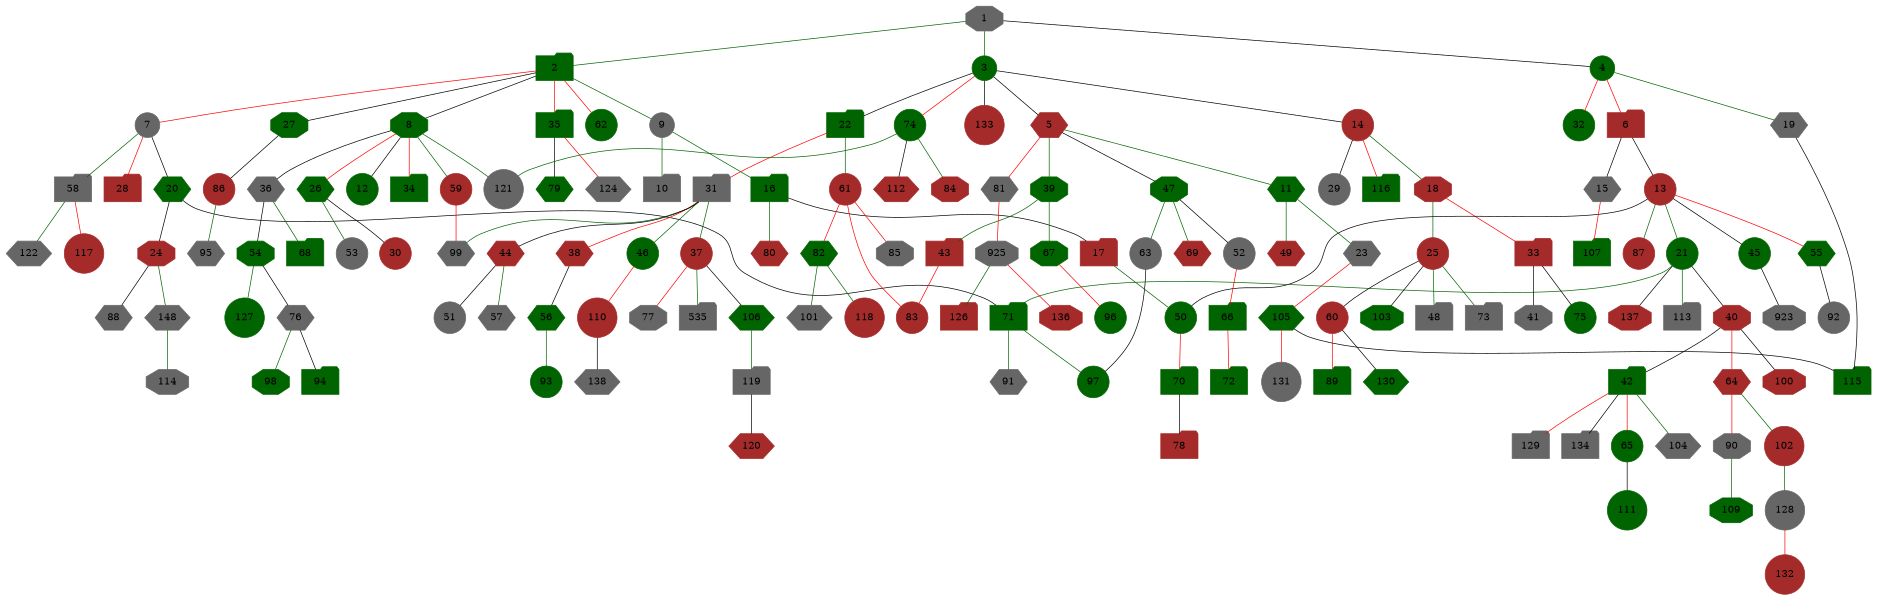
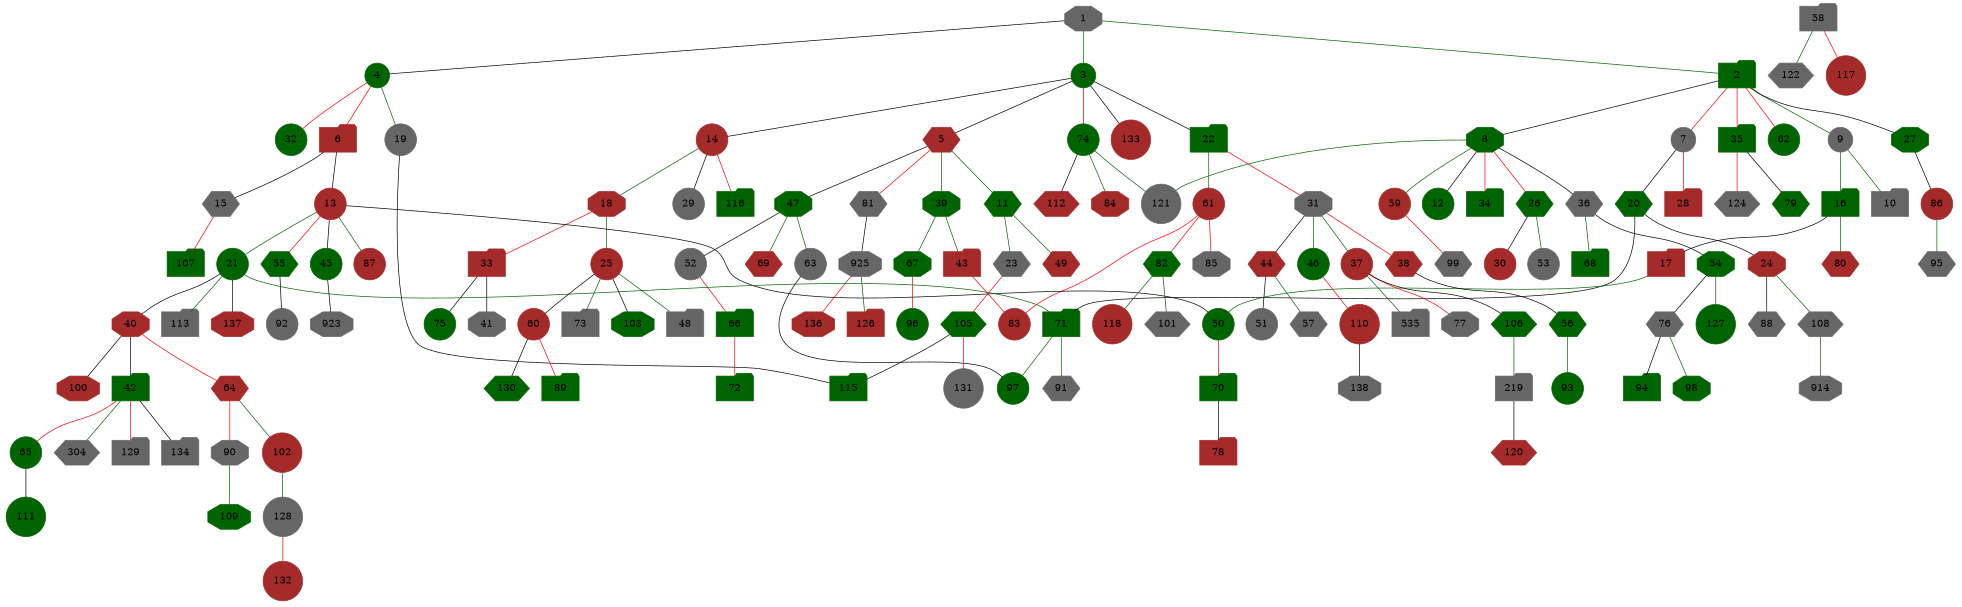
node "19": shape hexagon -> circle
edge "7" -- "58": removed
node "31": shape folder -> octagon
edge "31" -- "99": removed
edge "81" -- "925": color red -> black
node "148": label "148" -> "108"
node "114": label "114" -> "914"
node "138": shape hexagon -> octagon
node "119": label "119" -> "219"
node "104": label "104" -> "304"
